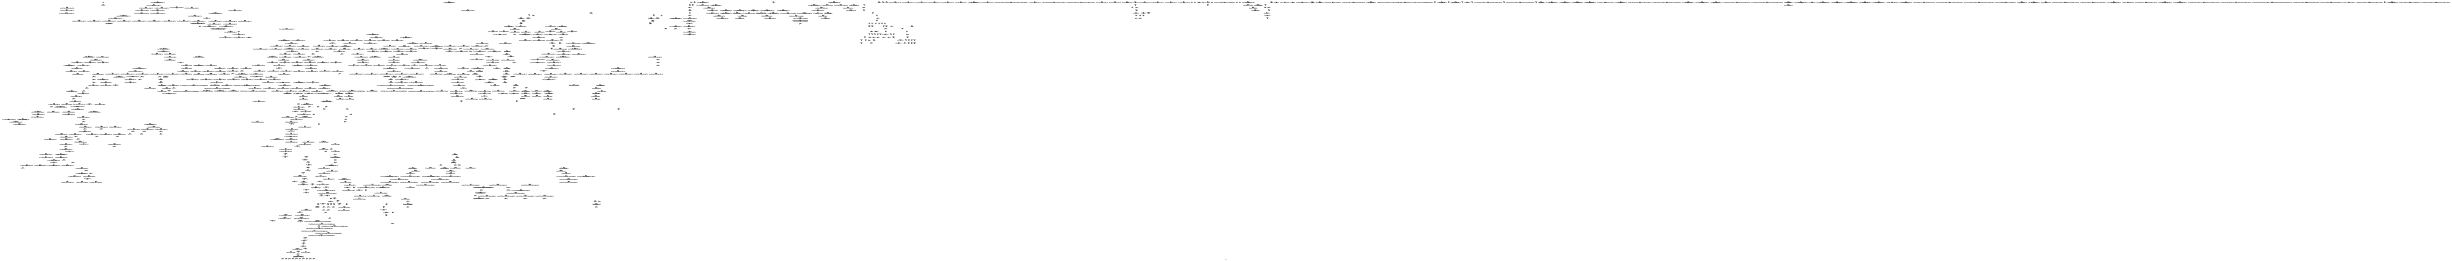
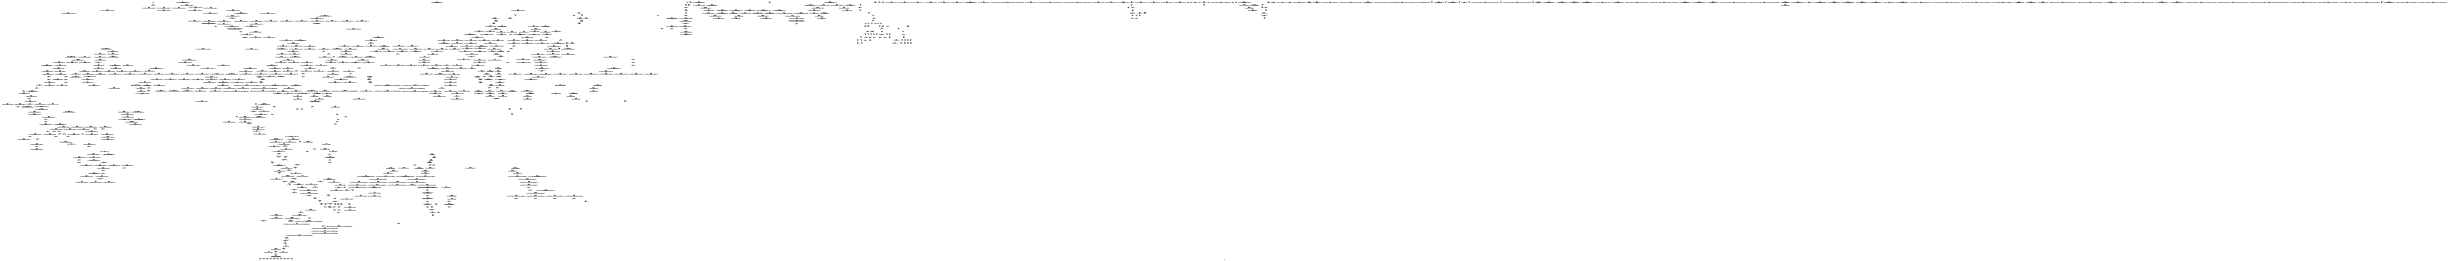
node "NodeID: 137": removed
